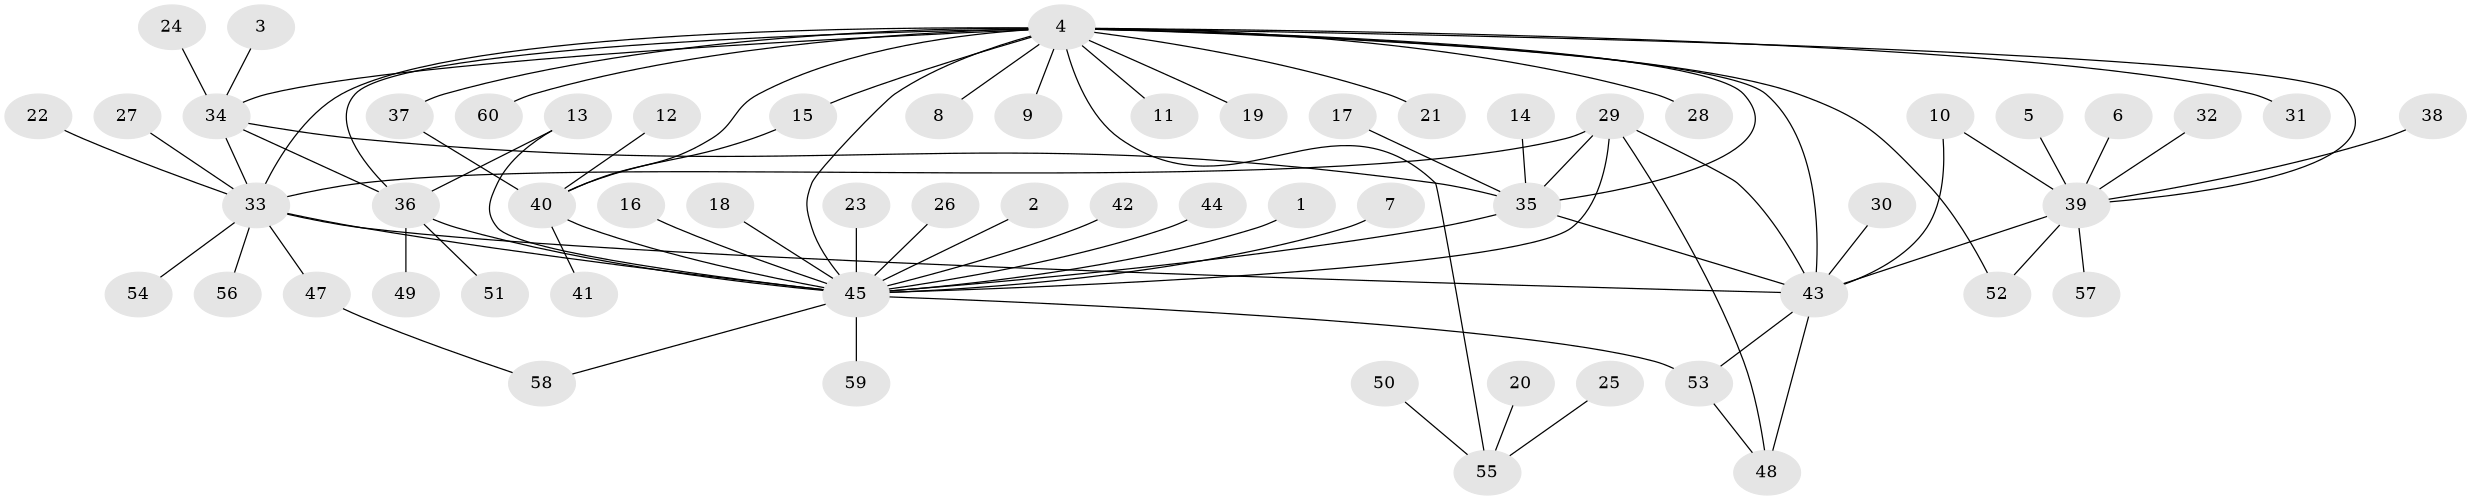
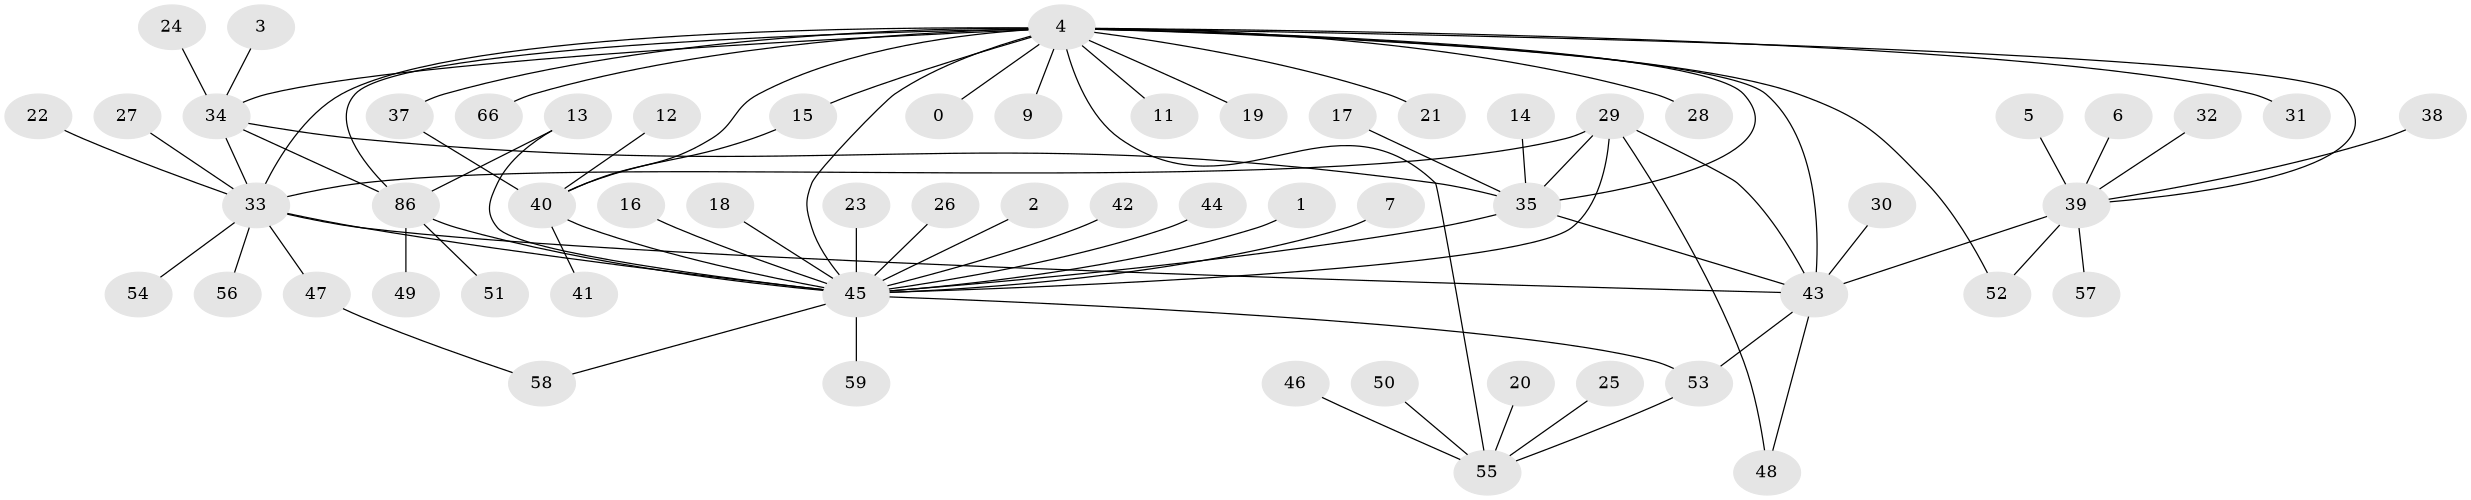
node "60": label "60" -> "66"
node "8": label "8" -> "0"
node "10": removed
node "36": label "36" -> "86"
node "46": added
edge "53" -- "48": now "53" -- "55"
